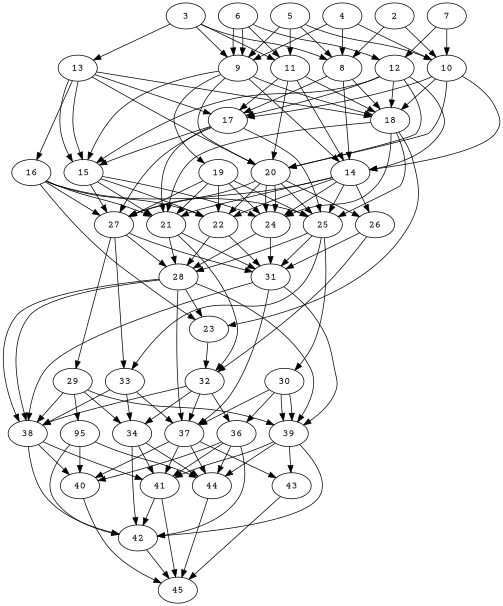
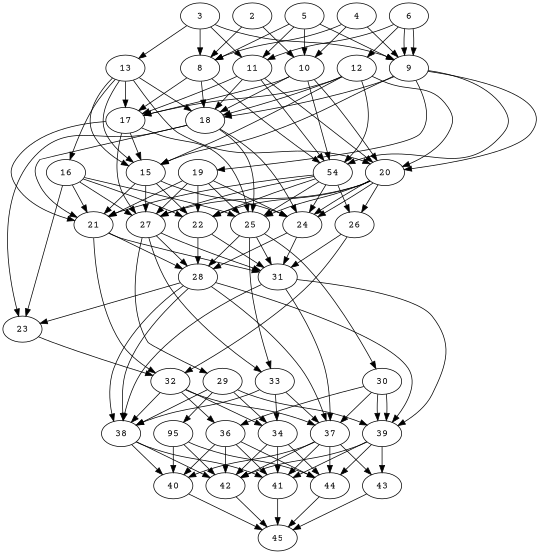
node "7": removed
node "14": label "14" -> "54"
edge "41" -> "42": now "37" -> "42"
